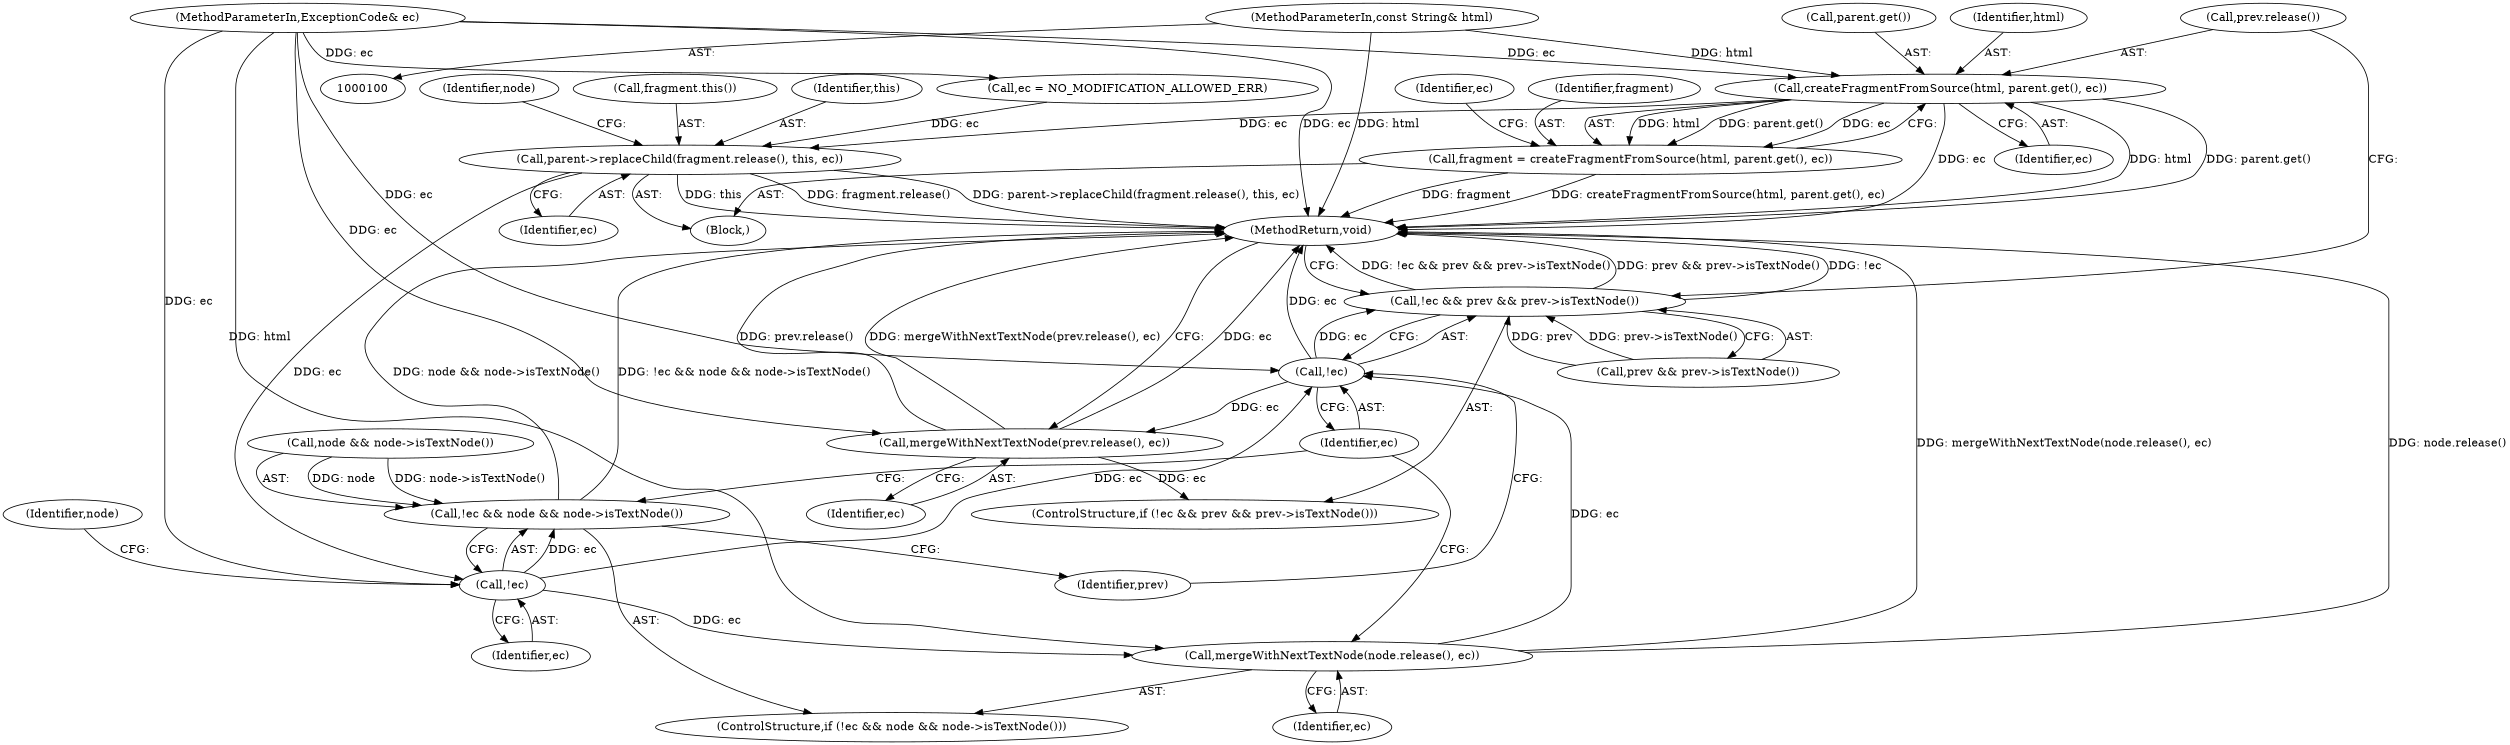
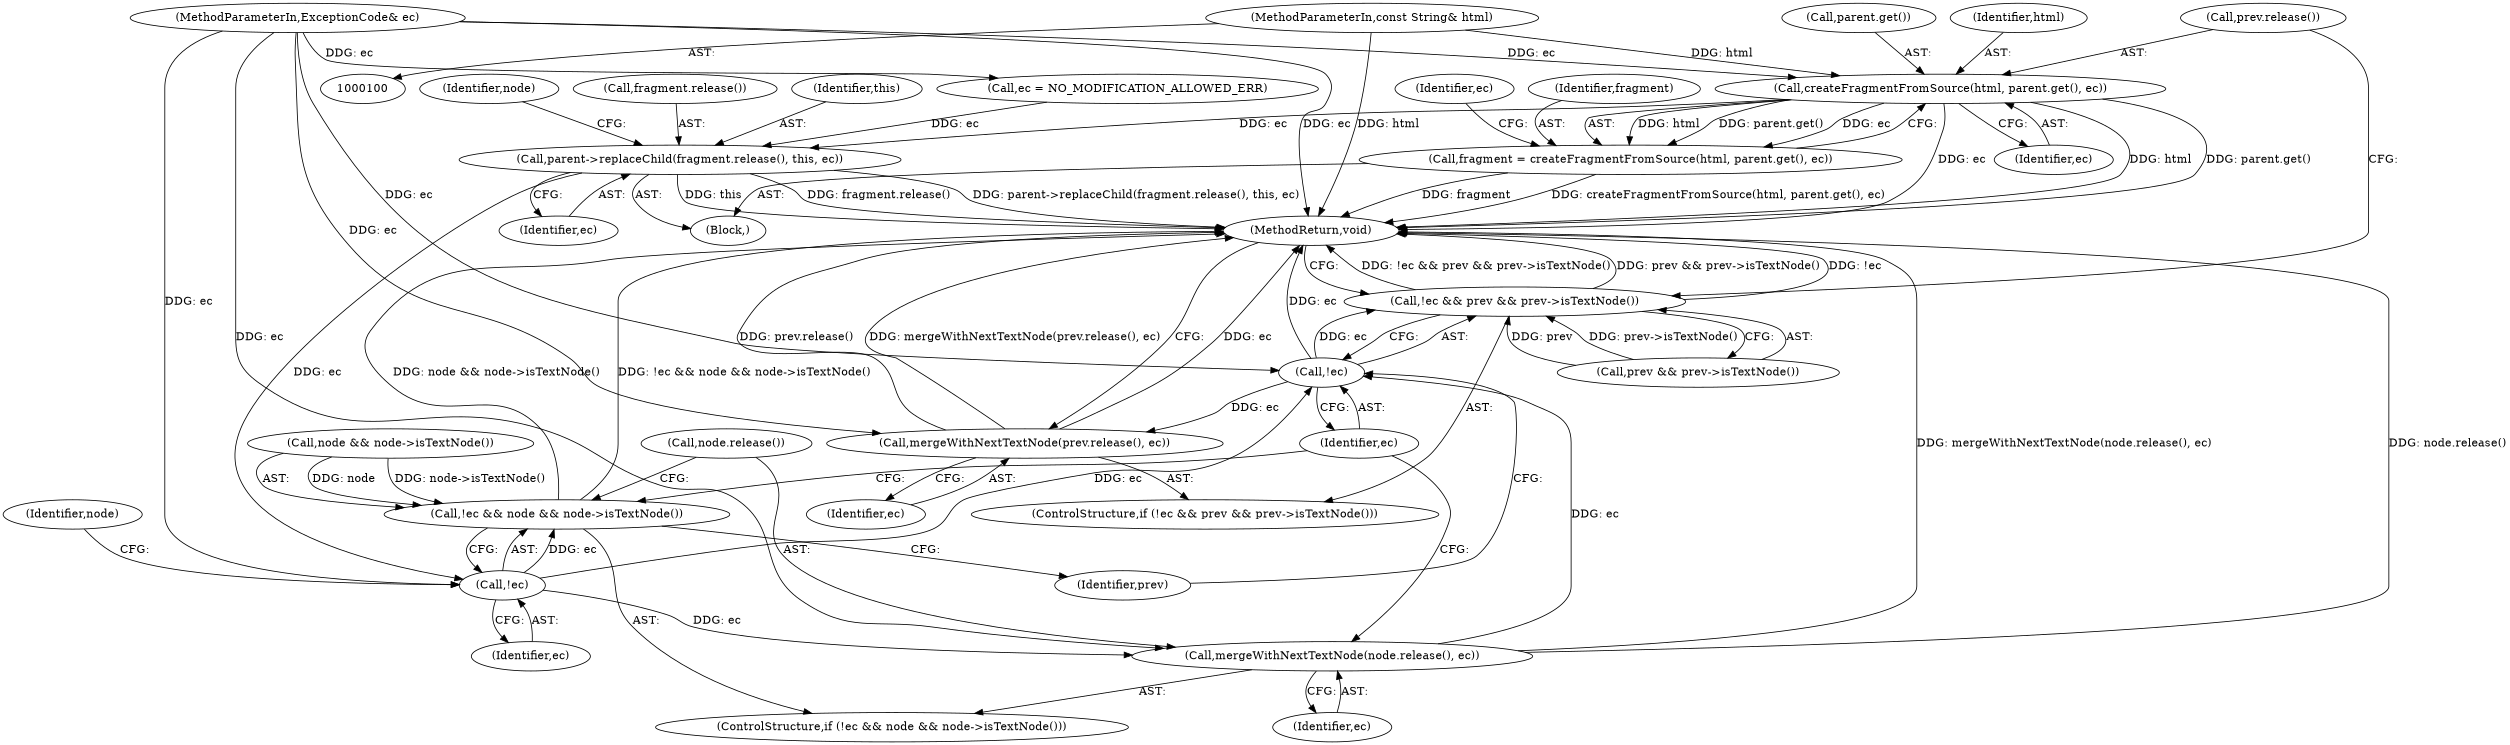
node "(Call,fragment.this())": label "(Call,fragment.this())" -> "(Call,fragment.release())"
edge "(MethodParameterIn,ExceptionCode& ec)" -> "(Call,mergeWithNextTextNode(node.release(), ec))": label "DDG: html" -> "DDG: ec"
node "(Call,node.release())": added
edge "(Call,mergeWithNextTextNode(prev.release(), ec))" -> "(ControlStructure,if (!ec && prev && prev->isTextNode()))": label "DDG: ec" -> "AST: "
